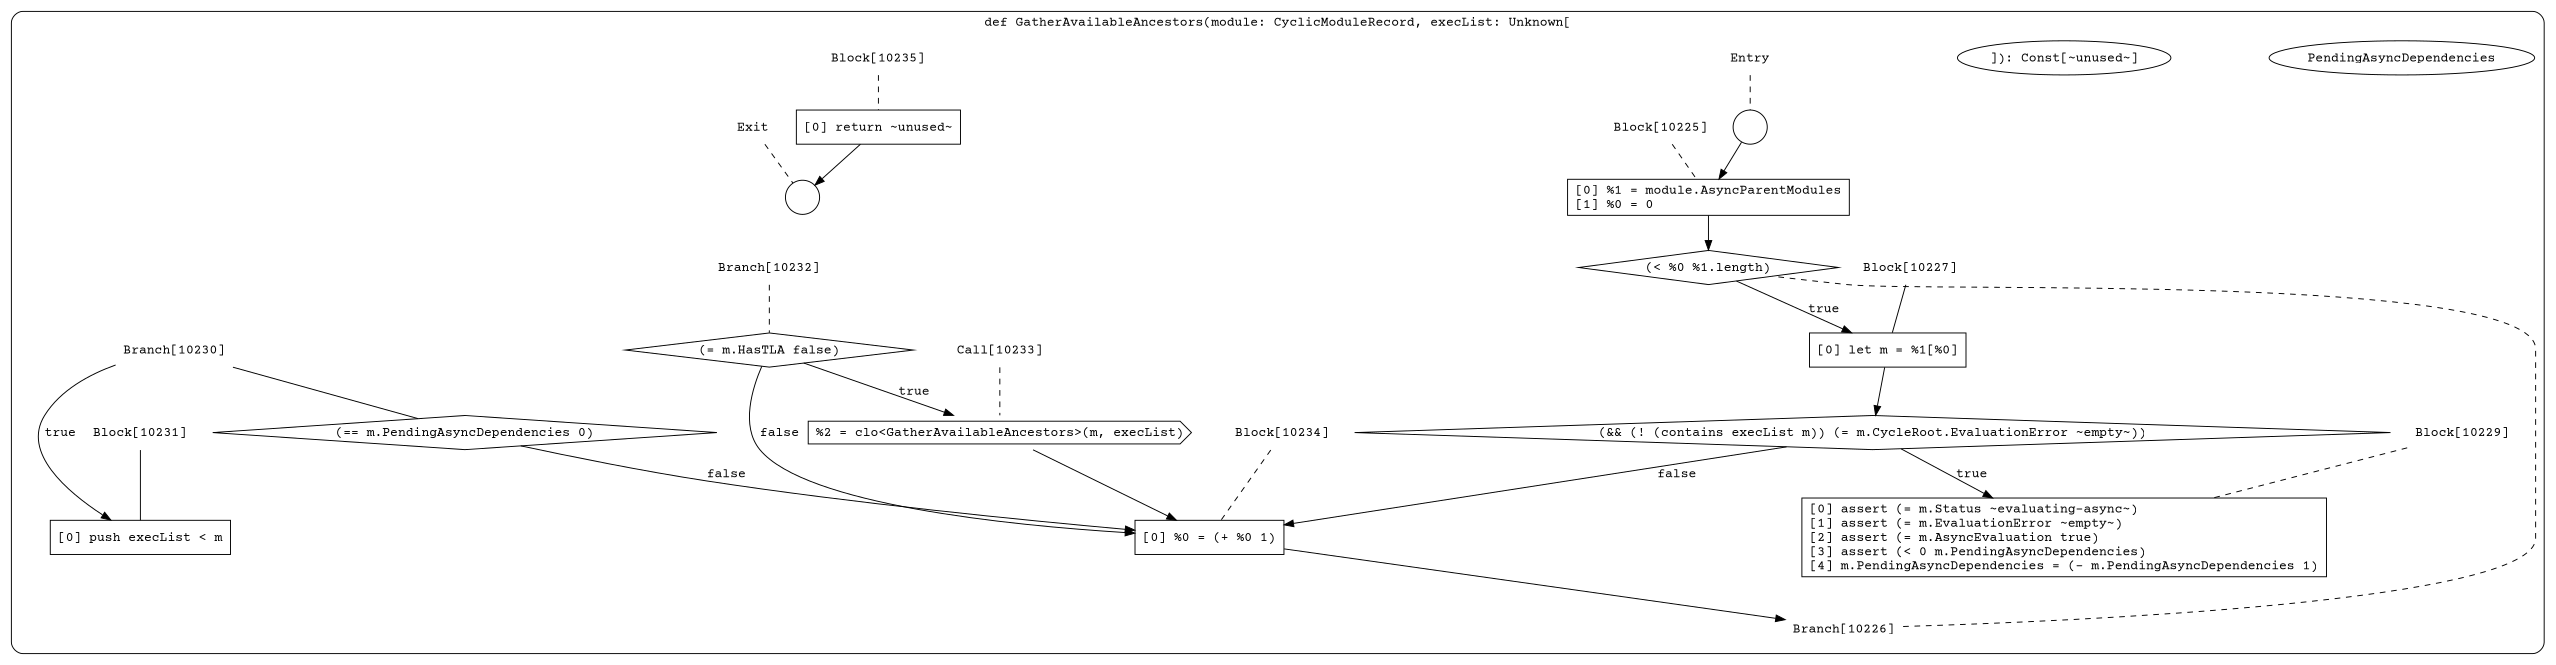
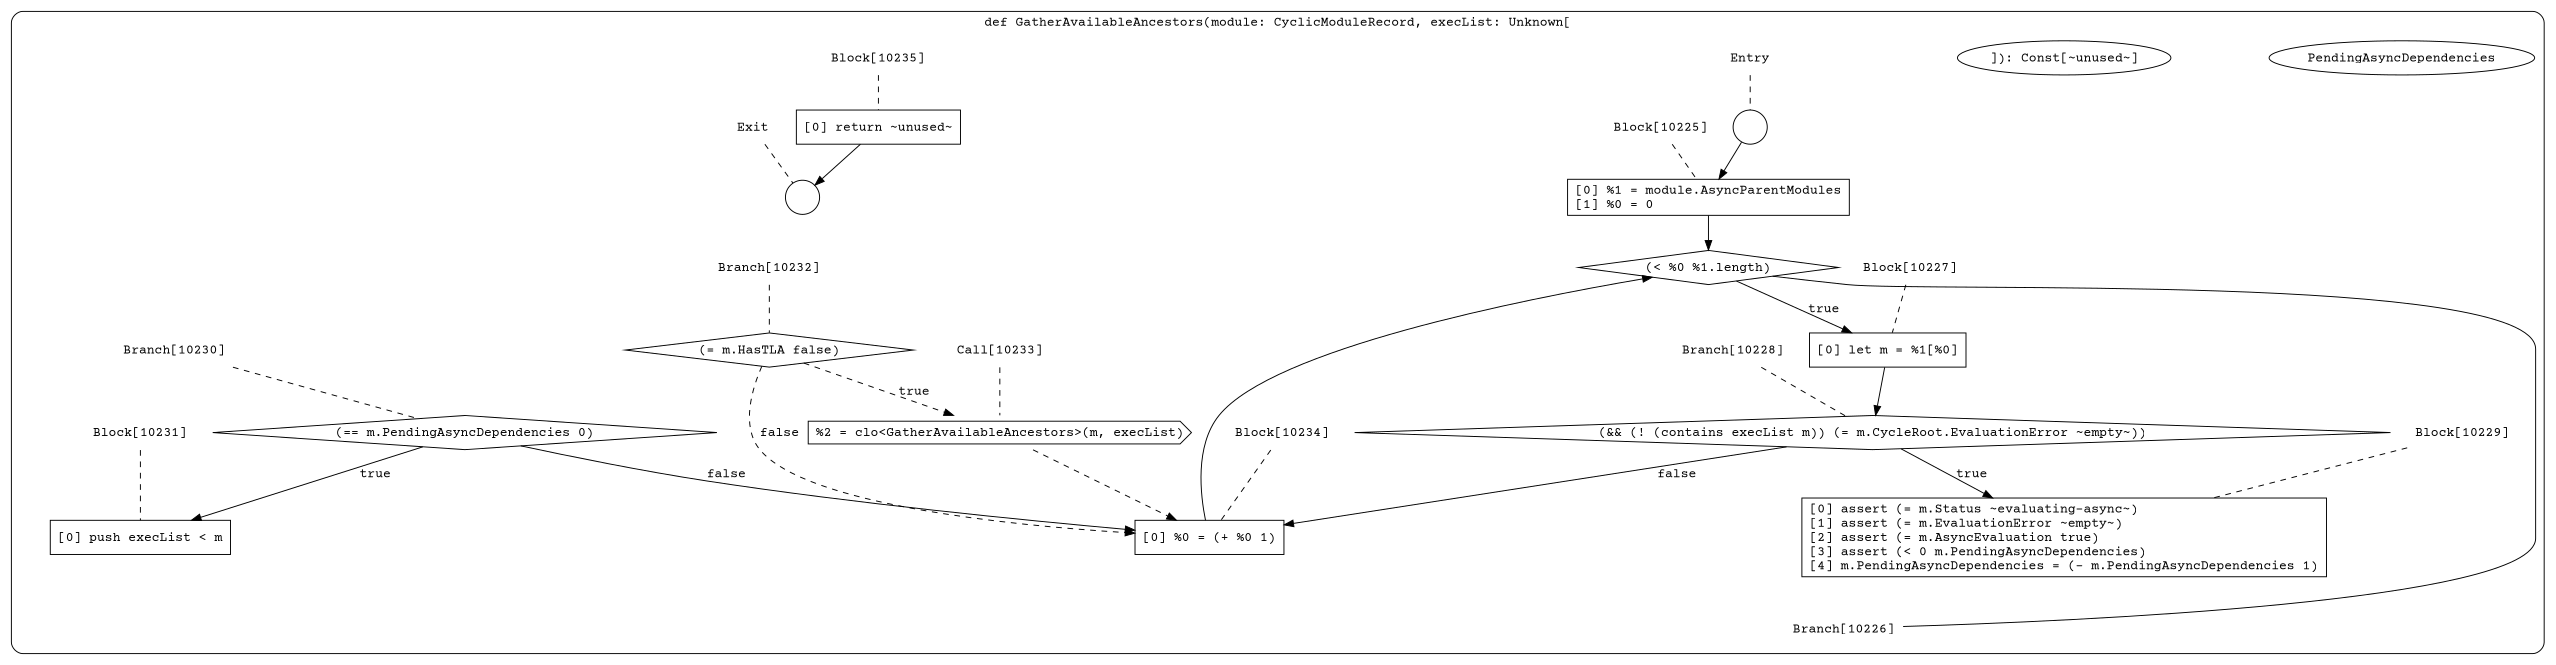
edge "Block[10227]" -- "[0] let m = %1[%0]": style solid -> dashed
node "Branch[10228]": added
edge "(< %0 %1.length)" -- "Branch[10226]": style dashed -> solid
edge "(= m.HasTLA false)" -> "%2 = clo<GatherAvailableAncestors>(m, execList)": style solid -> dashed
edge "Branch[10230]" -- "(== m.PendingAsyncDependencies 0)": style solid -> dashed
edge "Branch[10230]" -> "[0] push execList < m": now "(== m.PendingAsyncDependencies 0)" -> "[0] push execList < m"
edge "%2 = clo<GatherAvailableAncestors>(m, execList)" -> "[0] %0 = (+ %0 1)": style solid -> dashed
edge "Block[10231]" -- "[0] push execList < m": style solid -> dashed
edge "(= m.HasTLA false)" -> "[0] %0 = (+ %0 1)": style solid -> dashed
edge "[0] %0 = (+ %0 1)" -> "Branch[10226]": now "[0] %0 = (+ %0 1)" -> "(< %0 %1.length)"
